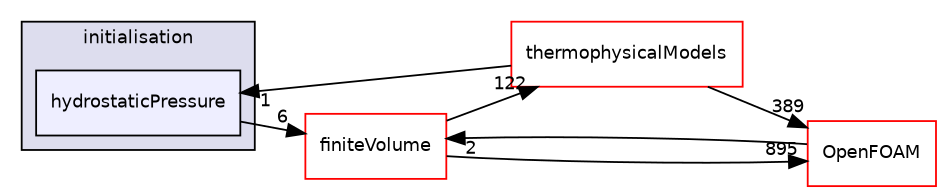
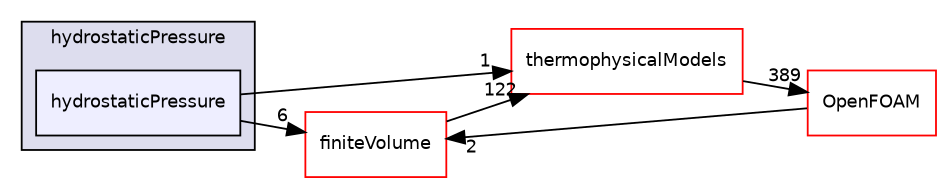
cluster "initialisation": label "initialisation" -> "hydrostaticPressure"
edge "thermophysicalModels" -> "hydrostaticPressure": reversed
edge "finiteVolume" -> "OpenFOAM": removed
